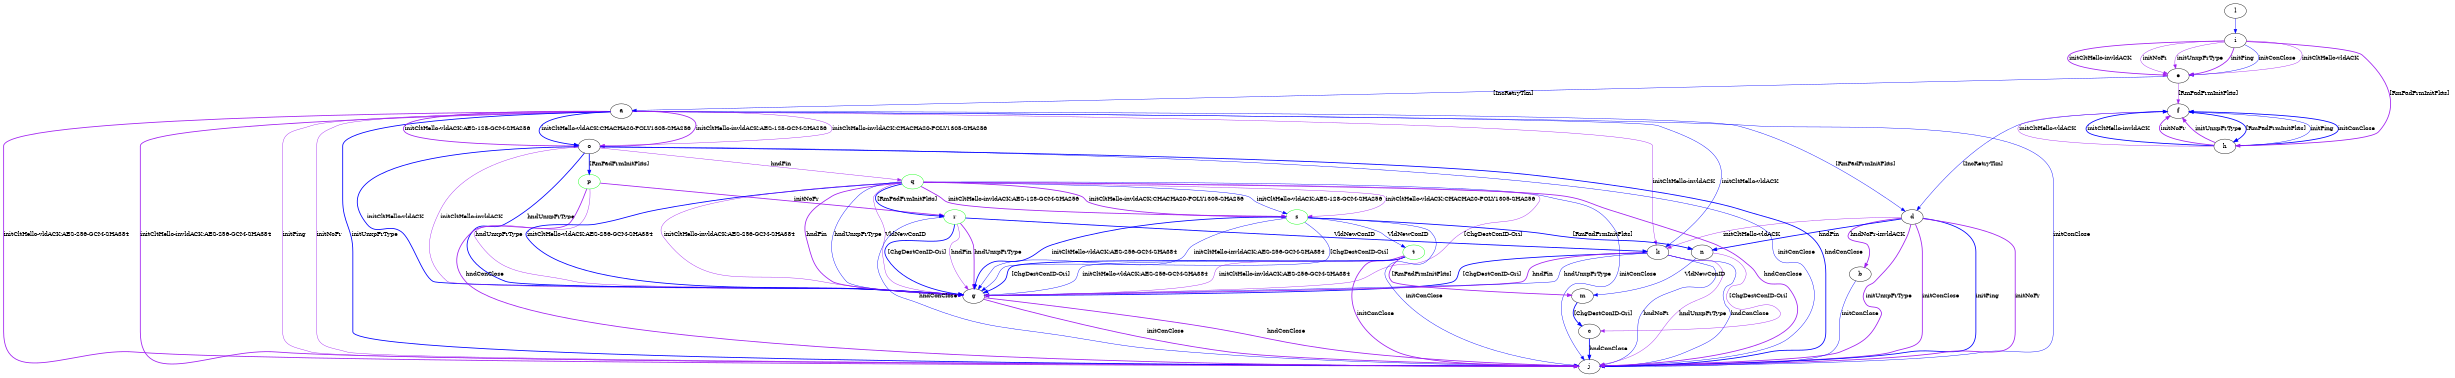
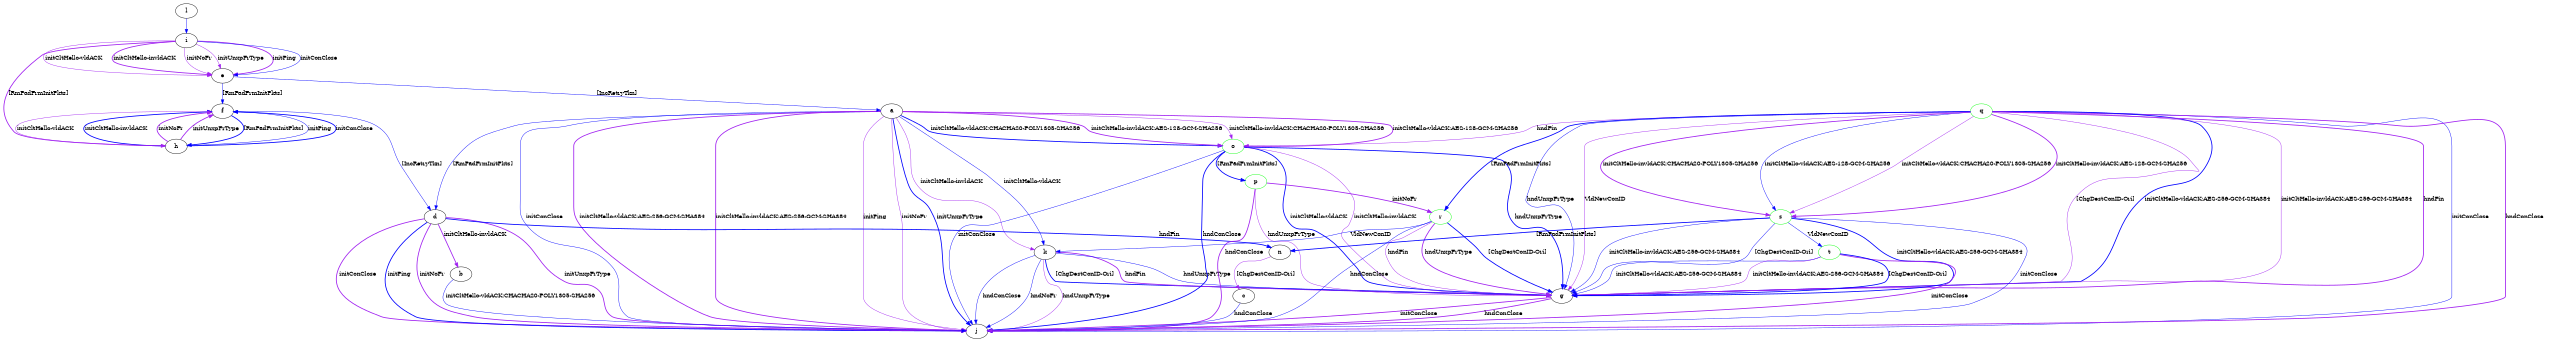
edge "e" -> "f": color purple -> blue
node "o": color black -> green
edge "o" -> "q": reversed
edge "d" -> "k": removed, label "initCltHello-vldACK"
edge "d" -> "b": label "hndNoFr-invldACK " -> "initCltHello-invldACK "
edge "r" -> "k": style bold -> solid
node "m": removed
edge "b" -> "j": label "initConClose " -> "initCltHello-vldACK:CHACHA20-POLY1305-SHA256 "
edge "c" -> "j": style bold -> solid
